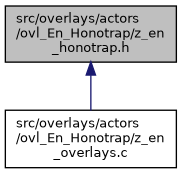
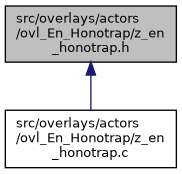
node "src/overlays/actors /ovl_En_Honotrap/z_en _overlays.c": label "src/overlays/actors /ovl_En_Honotrap/z_en _overlays.c" -> "src/overlays/actors /ovl_En_Honotrap/z_en _honotrap.c"
